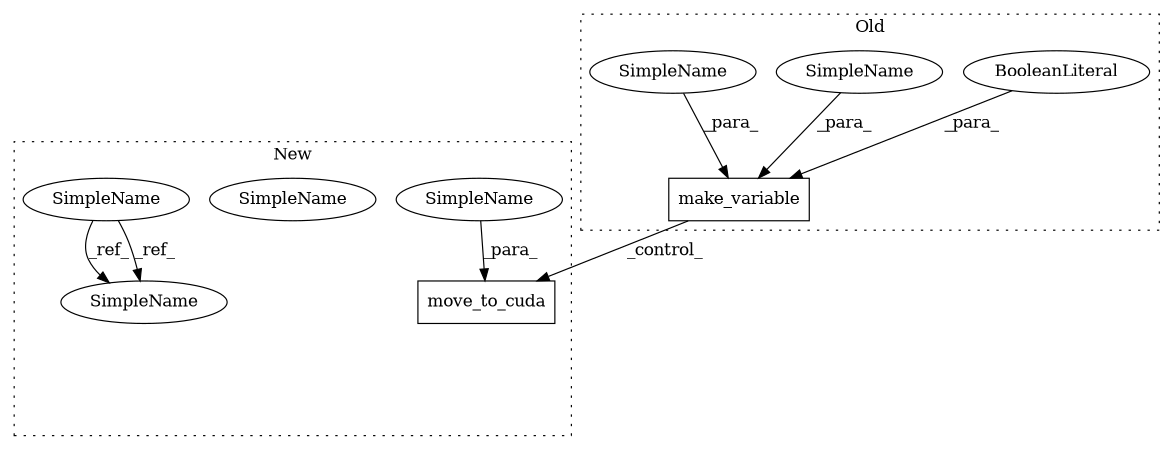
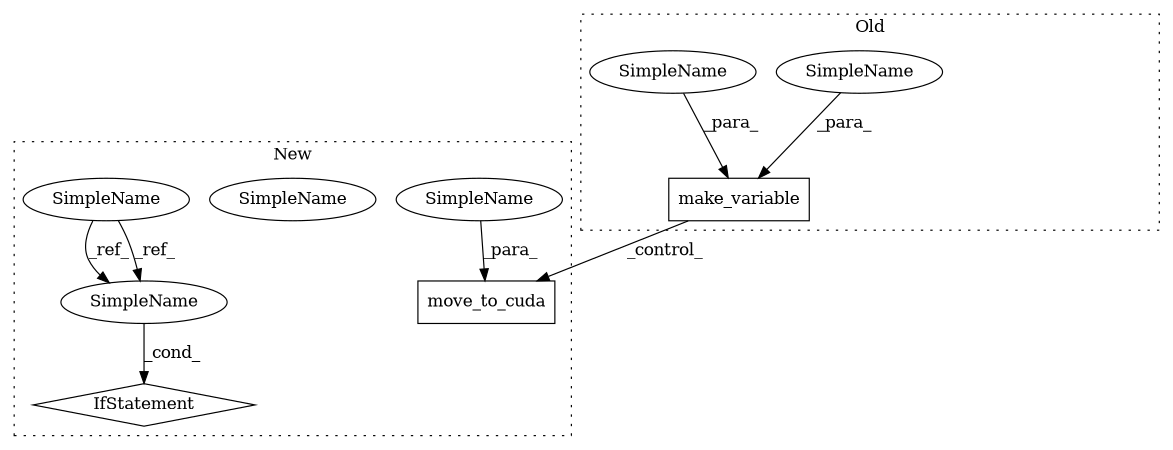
node "BooleanLiteral": removed
node "IfStatement": added
